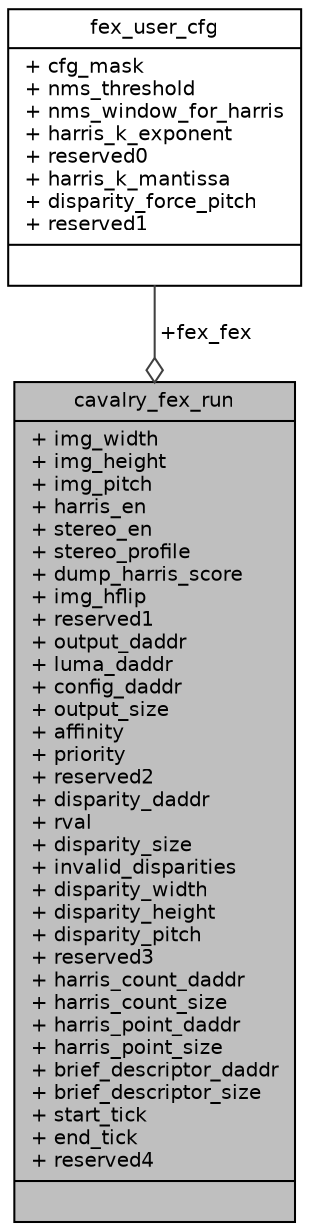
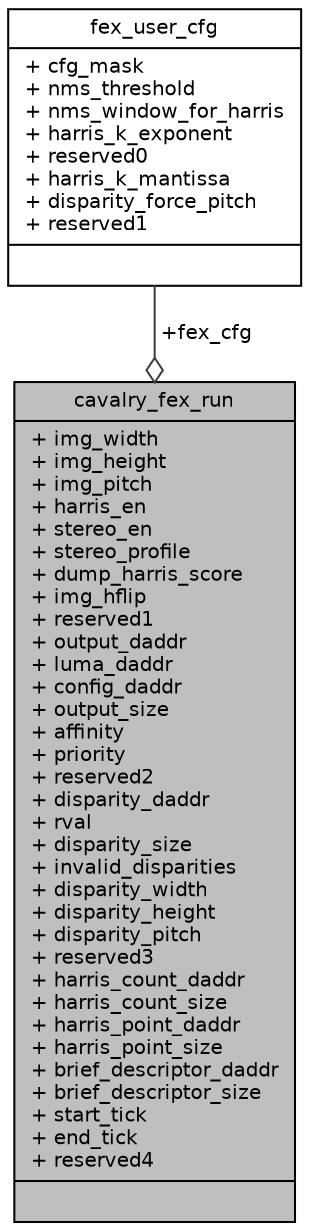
edge "fex_user_cfg" -> "cavalry_fex_run": label " +fex_fex" -> " +fex_cfg"
